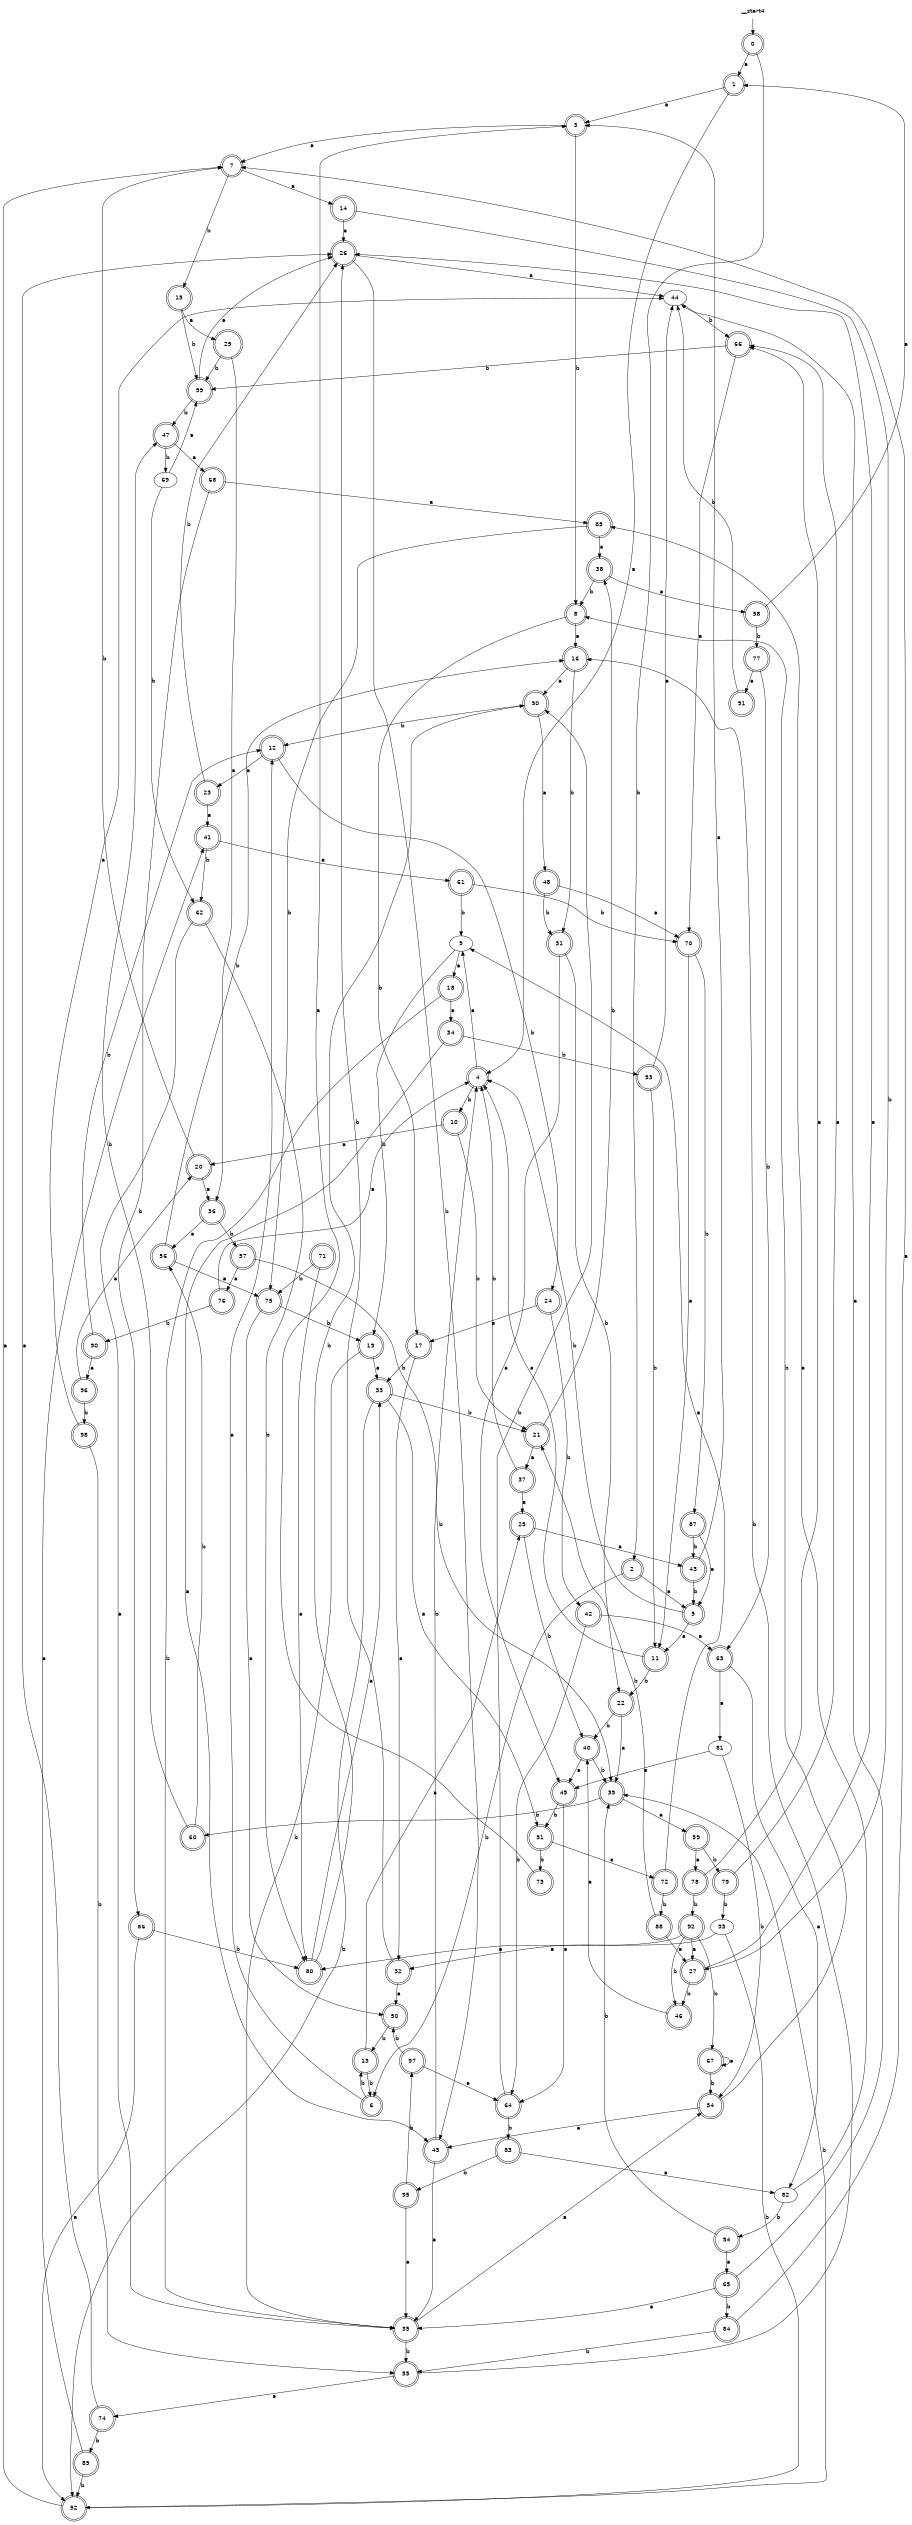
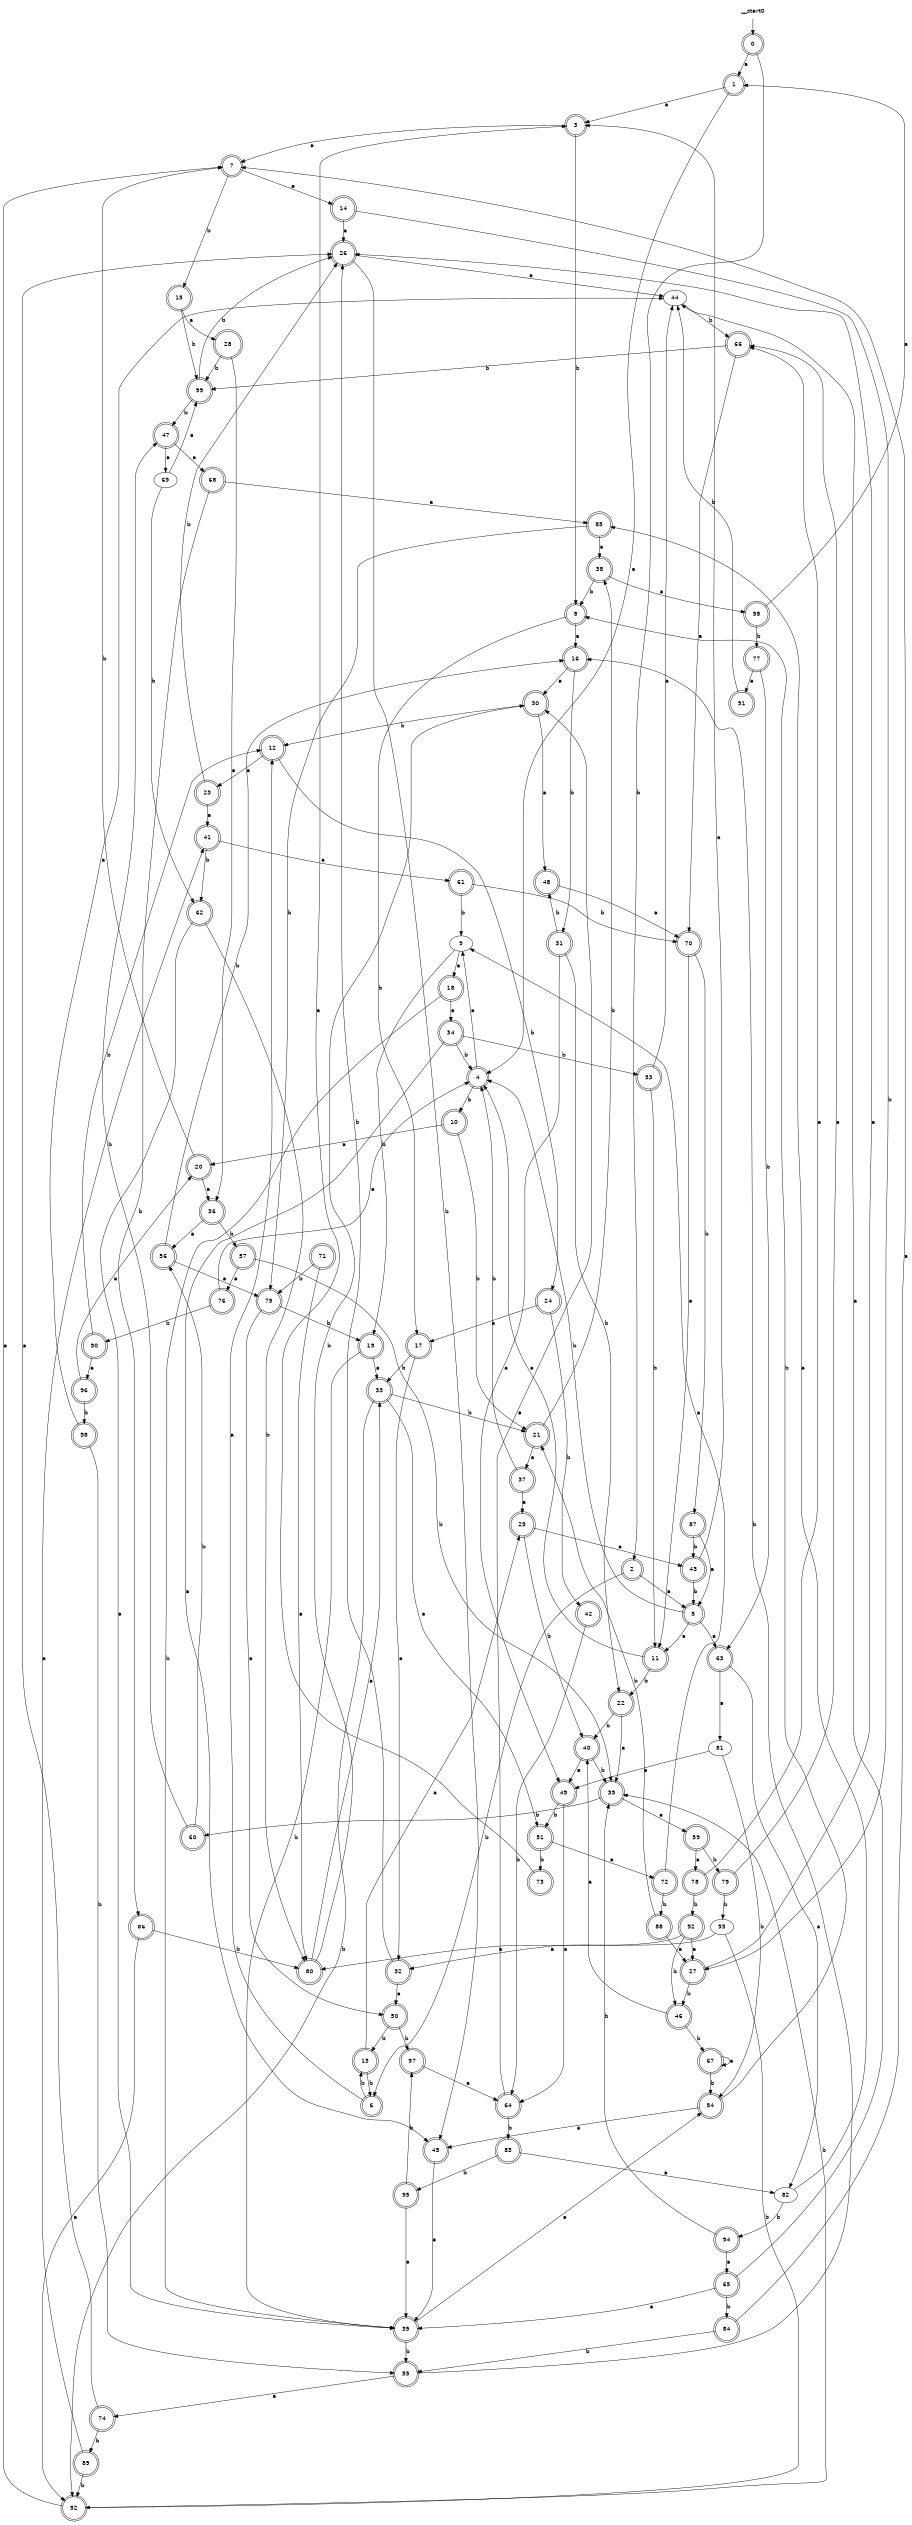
node "__start4": label "__start4" -> "__start0"
edge "99" -> "26": label "a" -> "b"
node "29": label "29" -> "28"
edge "47" -> "69": label "b" -> "a"
edge "48" -> "31": reversed
edge "64" -> "30": label "b" -> "a"
edge "45" -> "4": now "34" -> "4"
edge "42" -> "63": now "5" -> "63"
edge "92" -> "67": now "46" -> "67"
edge "97" -> "50": reversed
